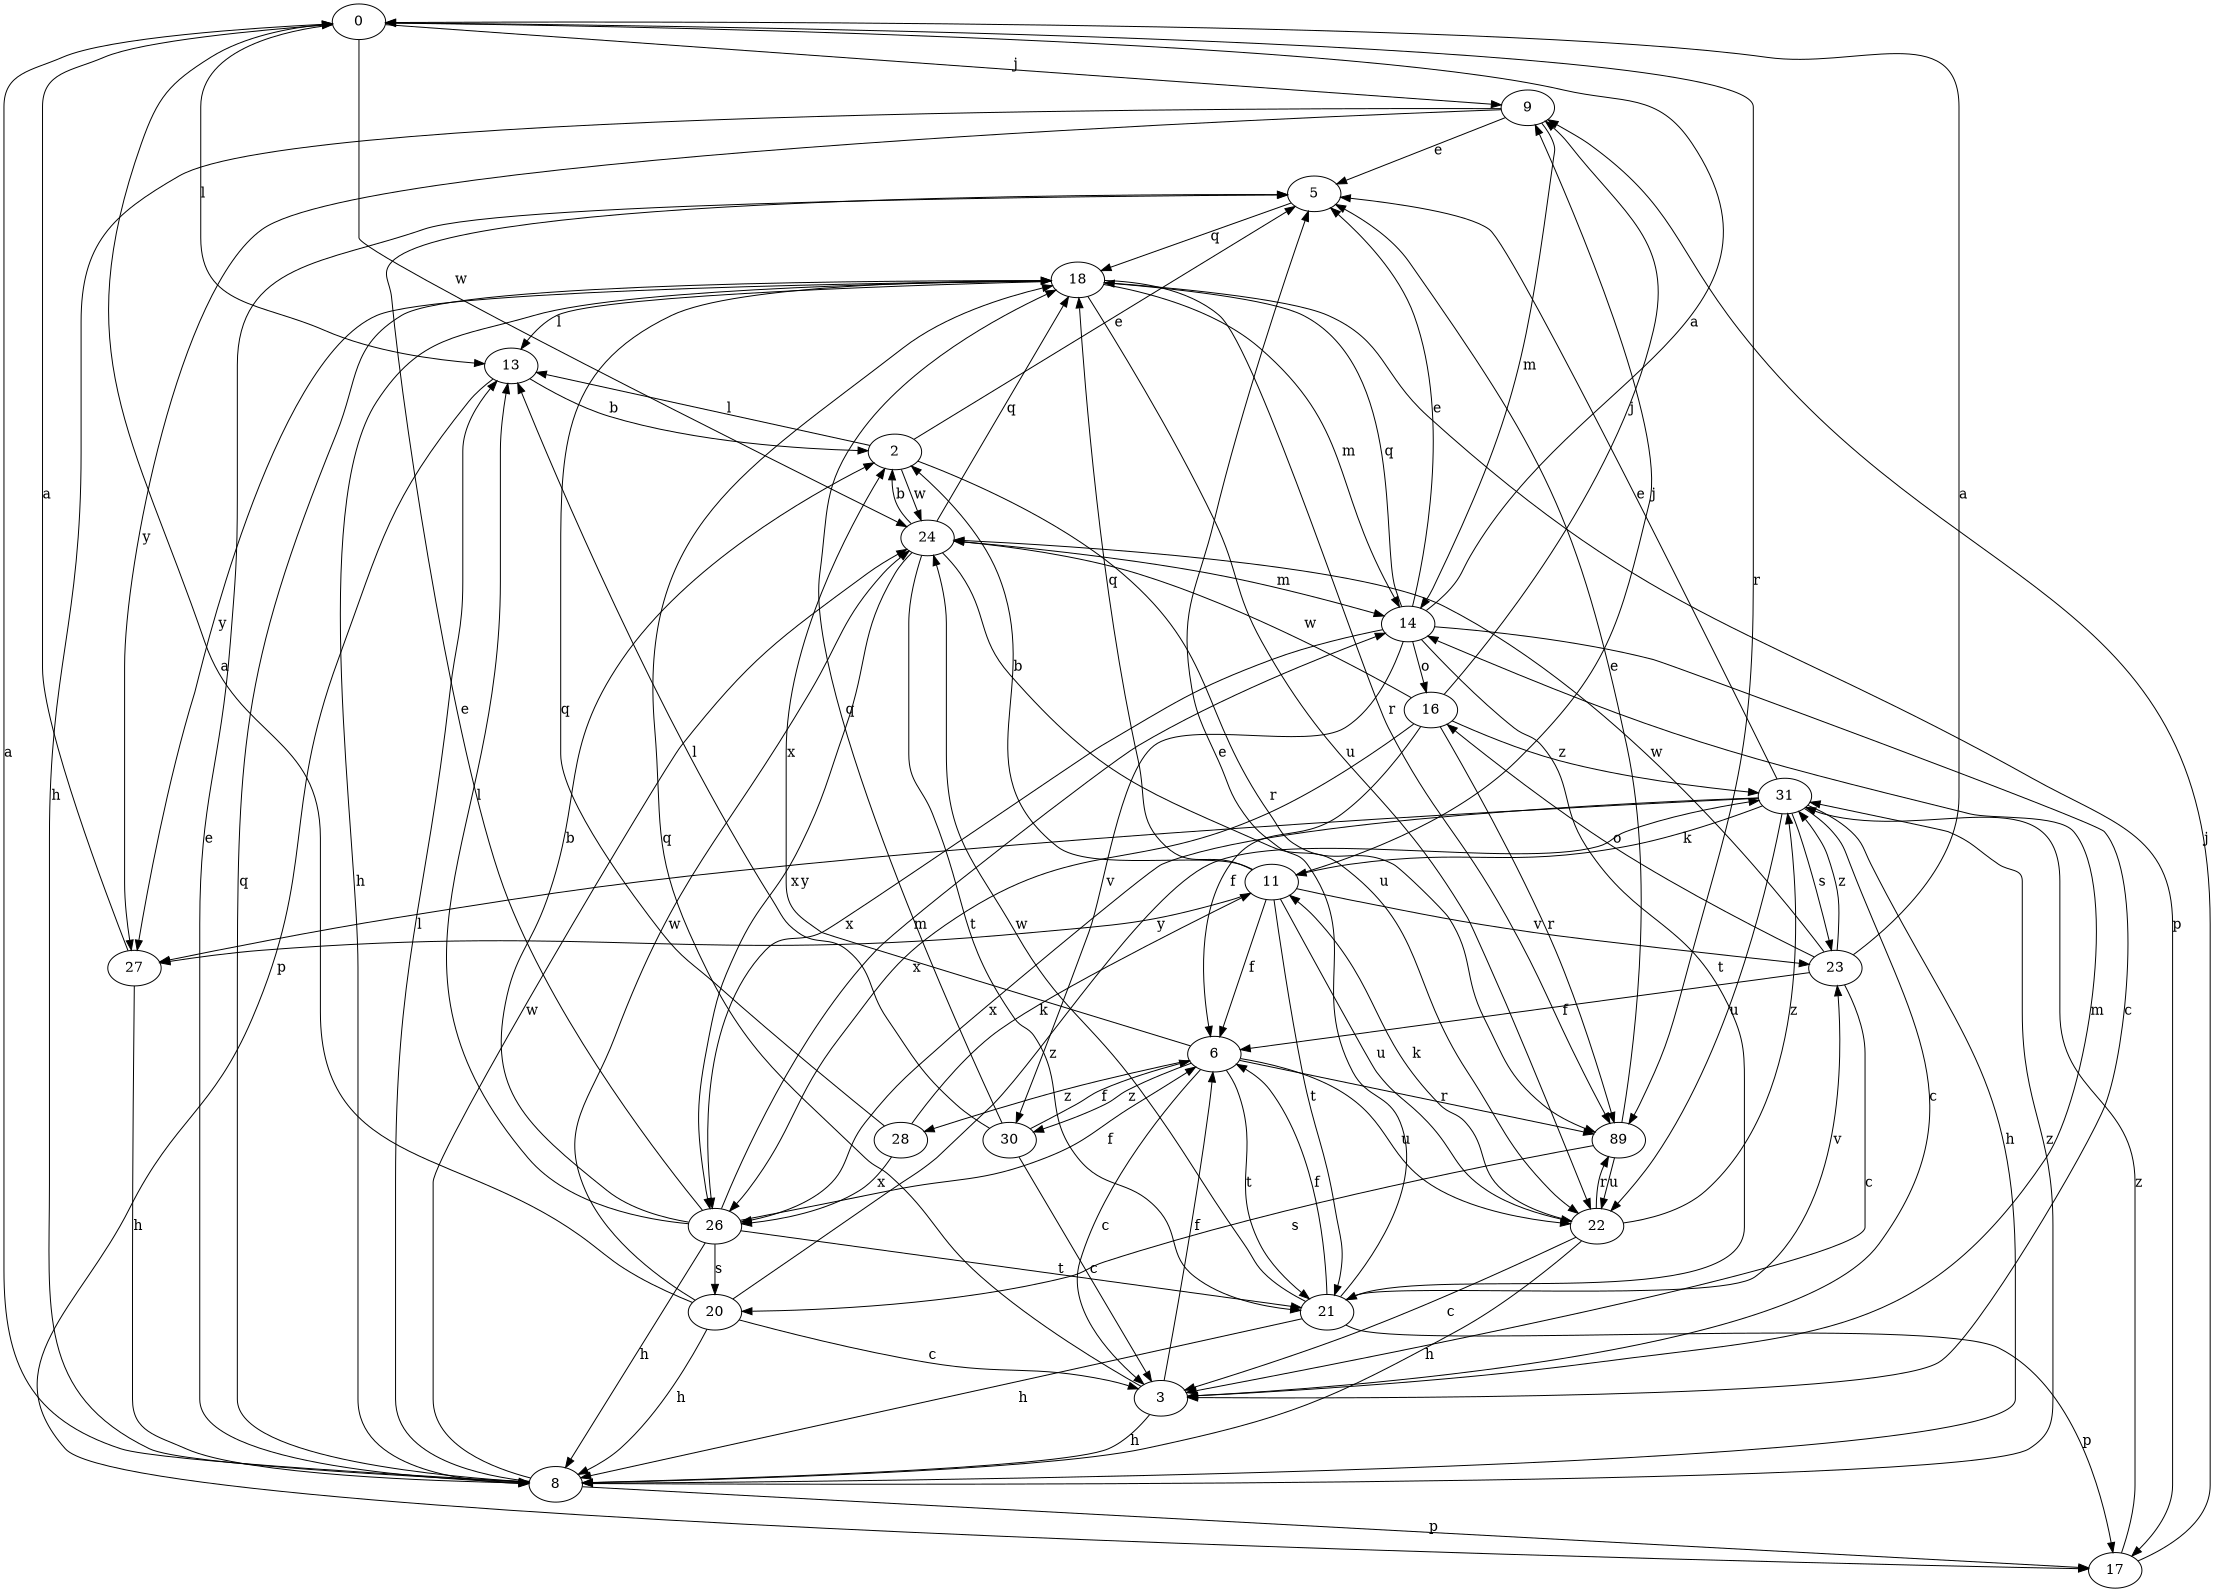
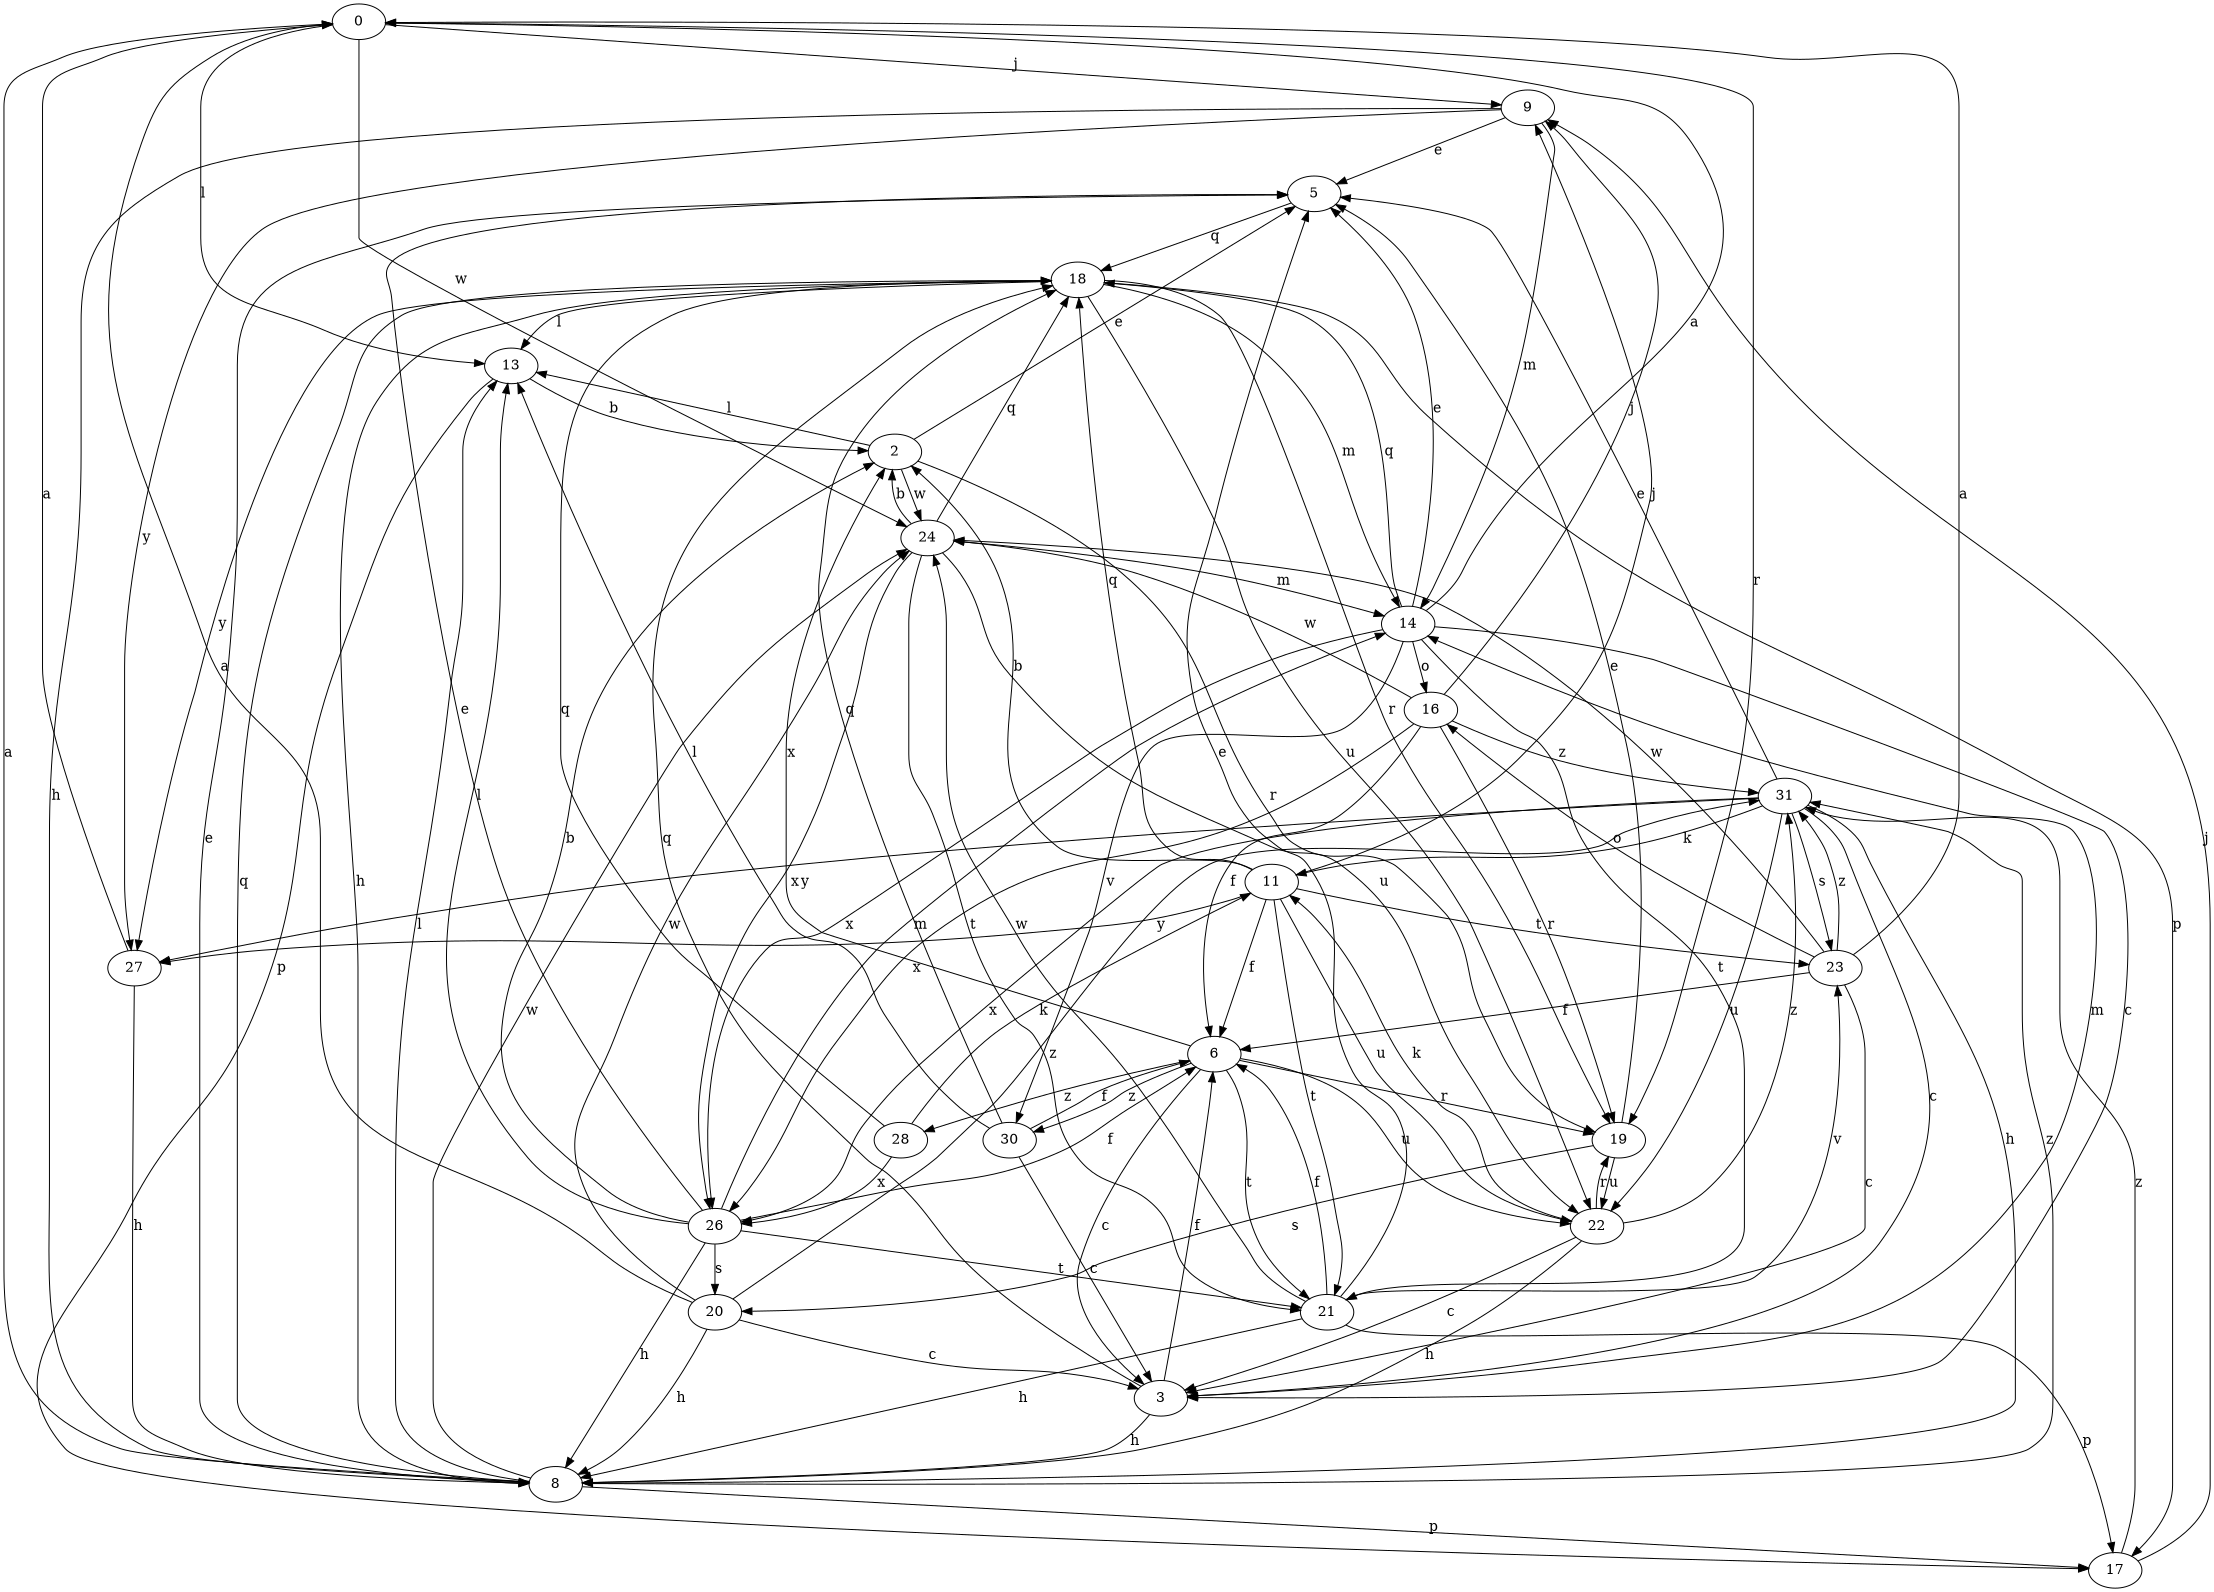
edge "11" -> "23": label "v" -> "t"
node "89": label "89" -> "19"
